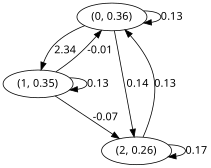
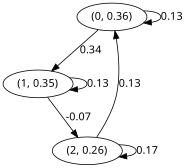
edge "(0, 0.36)" -> "(1, 0.35)": label "2.34" -> "0.34"
edge "(1, 0.35)" -> "(0, 0.36)": removed, label "-0.01"
edge "(0, 0.36)" -> "(2, 0.26)": removed, label "0.14"
